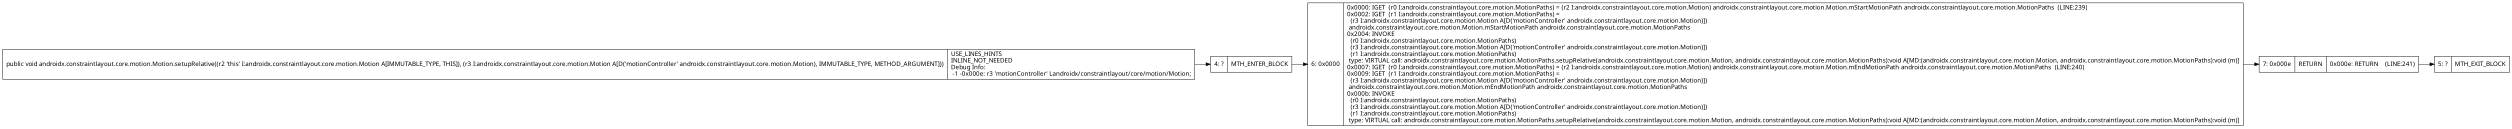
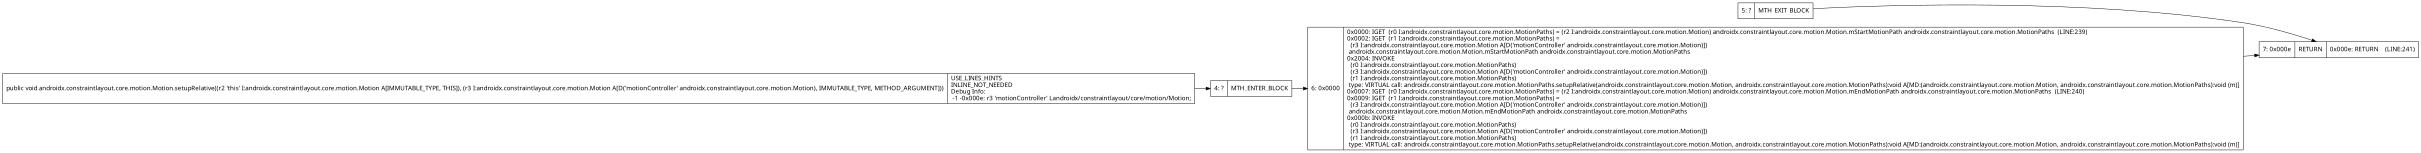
edge "7: 0x000e" -> "5: ?": reversed
